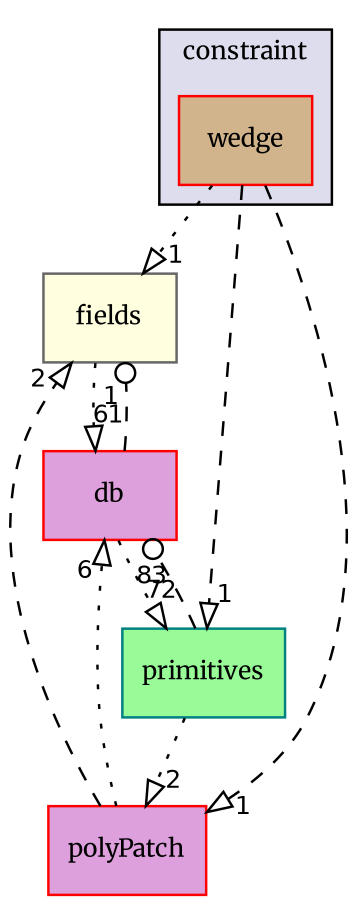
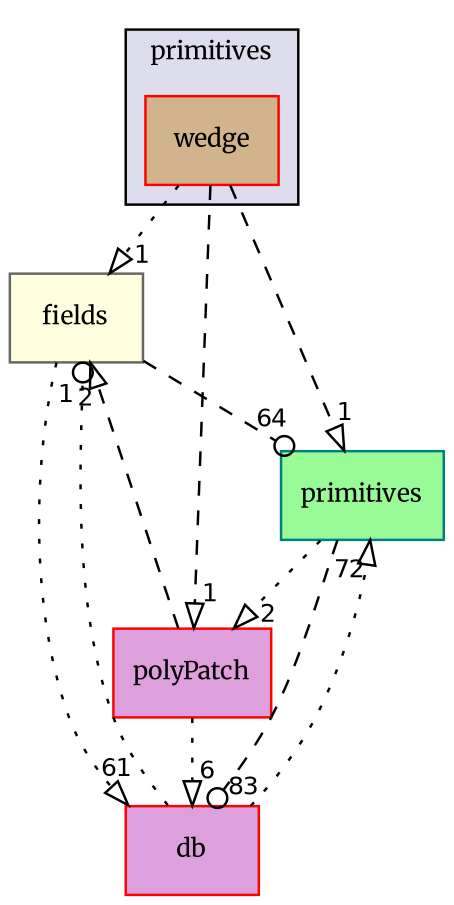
cluster "constraint": label "constraint" -> "primitives"
edge "fields" -> "primitives": added
edge "db" -> "fields": style dashed -> dotted
